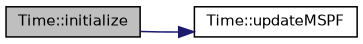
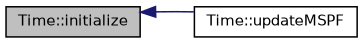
edge "Time::initialize" -> "Time::updateMSPF": reversed
